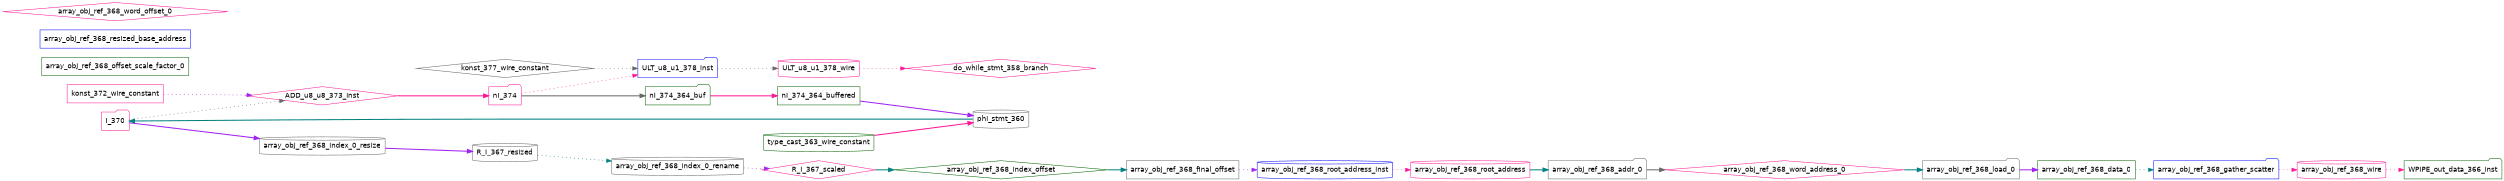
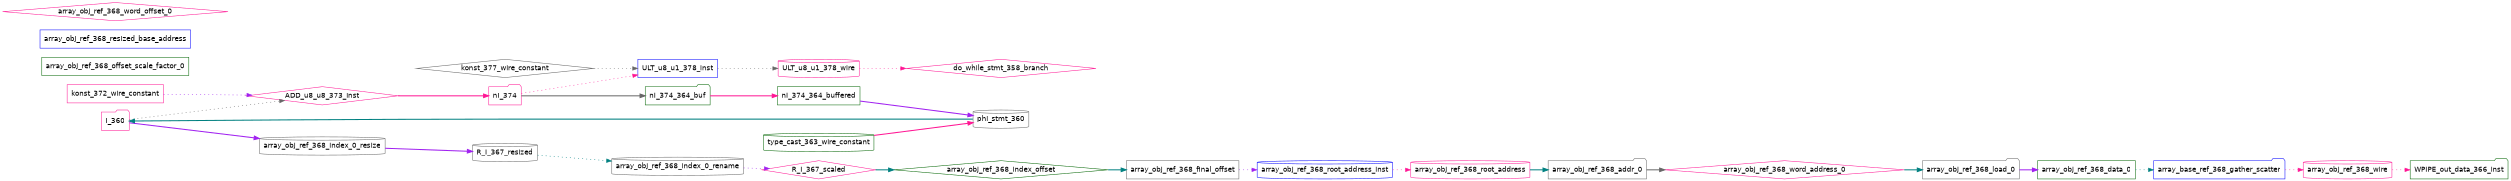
node "ULT_u8_u1_378_inst": shape folder -> box
node "I_370": label "I_370" -> "I_360"
node "array_obj_ref_368_gather_scatter": label "array_obj_ref_368_gather_scatter" -> "array_base_ref_368_gather_scatter"
